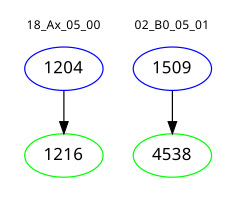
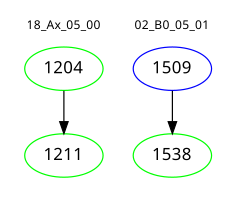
node "1204": color blue -> green
node "1216": label "1216" -> "1211"
node "4538": label "4538" -> "1538"
